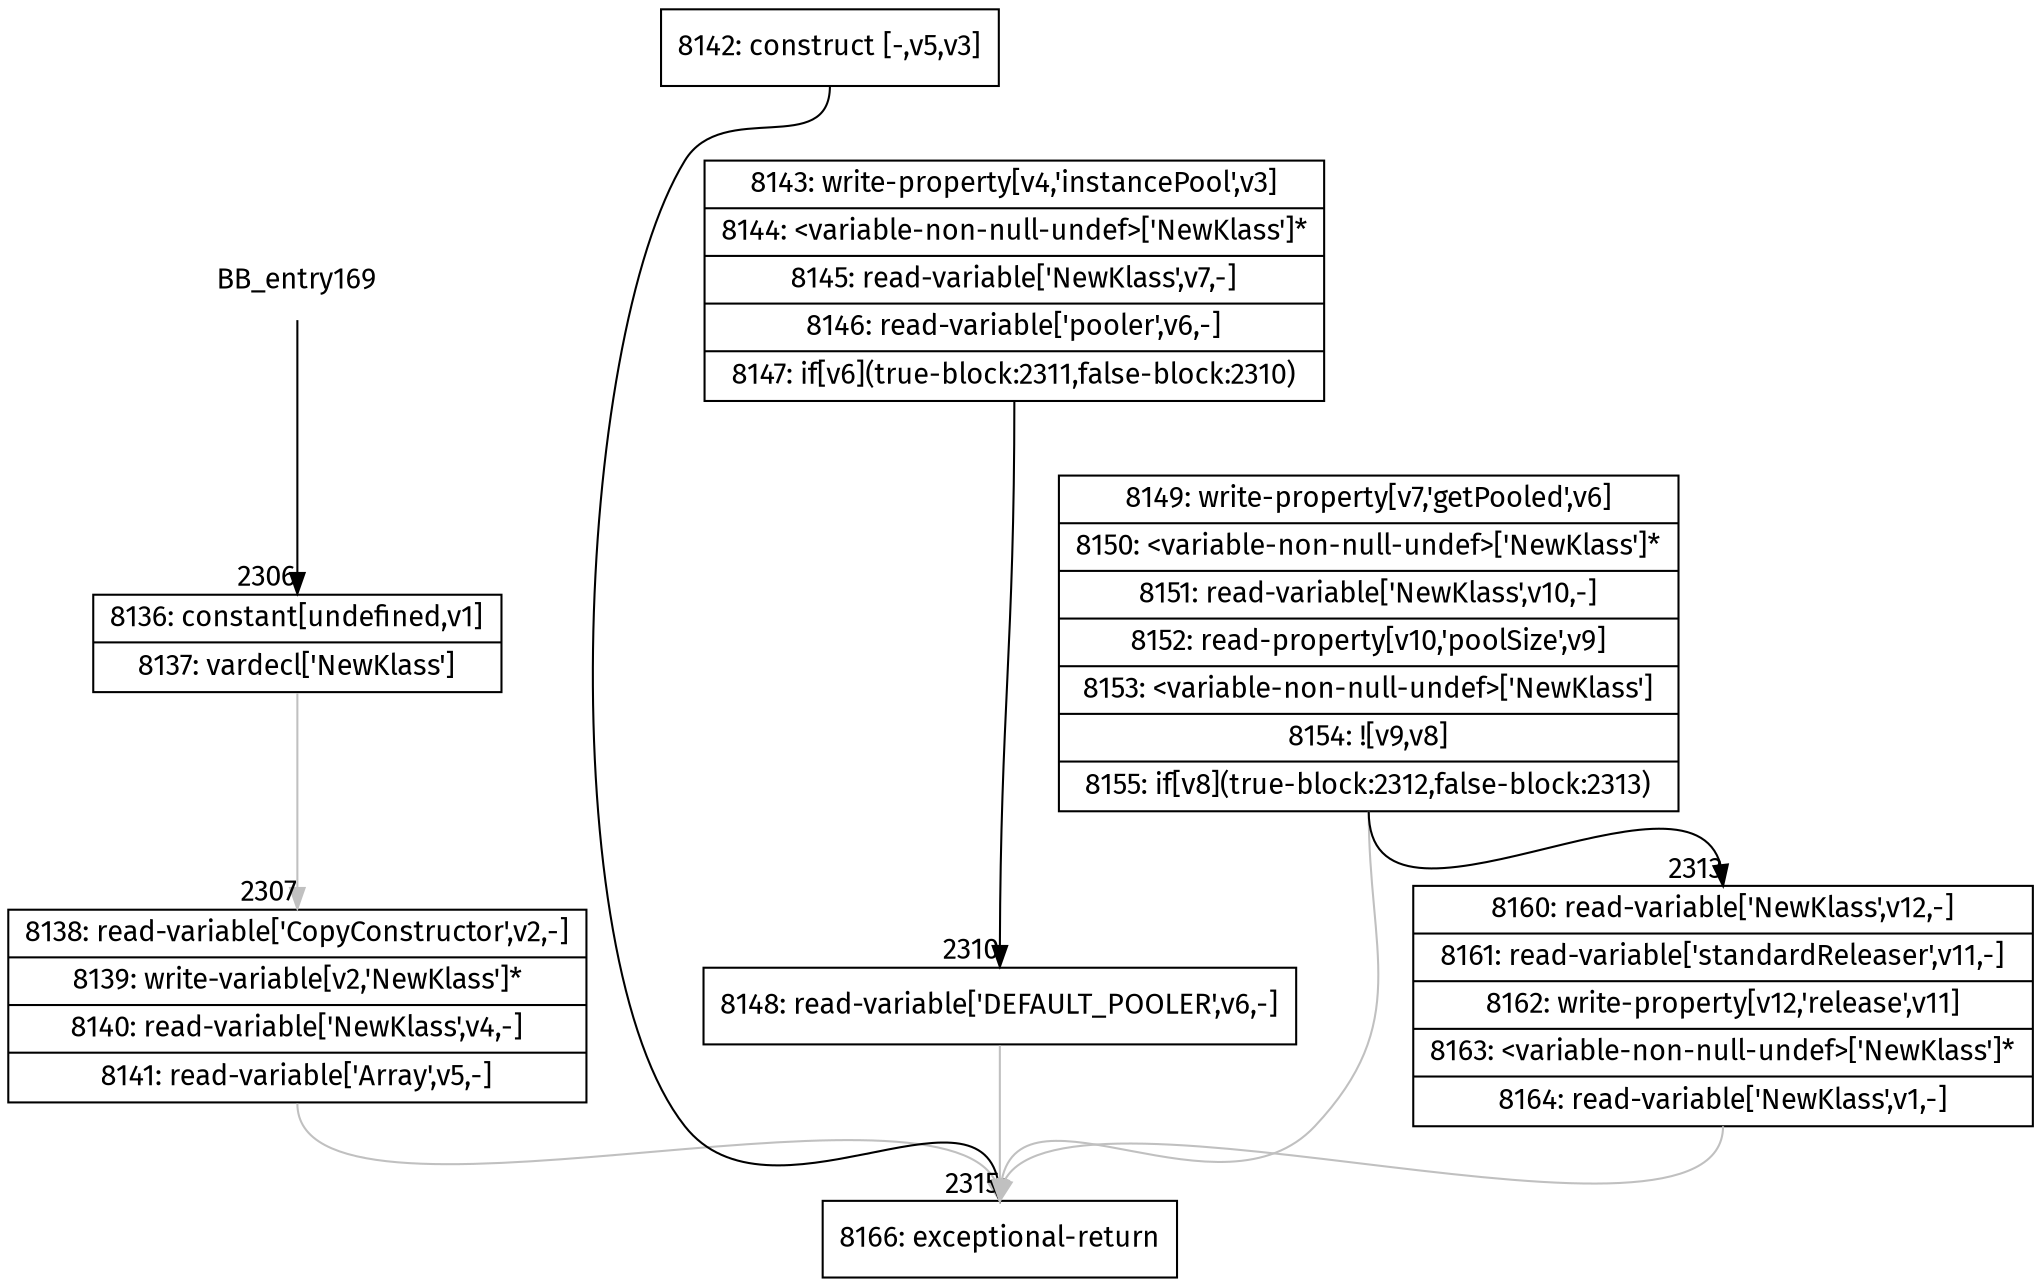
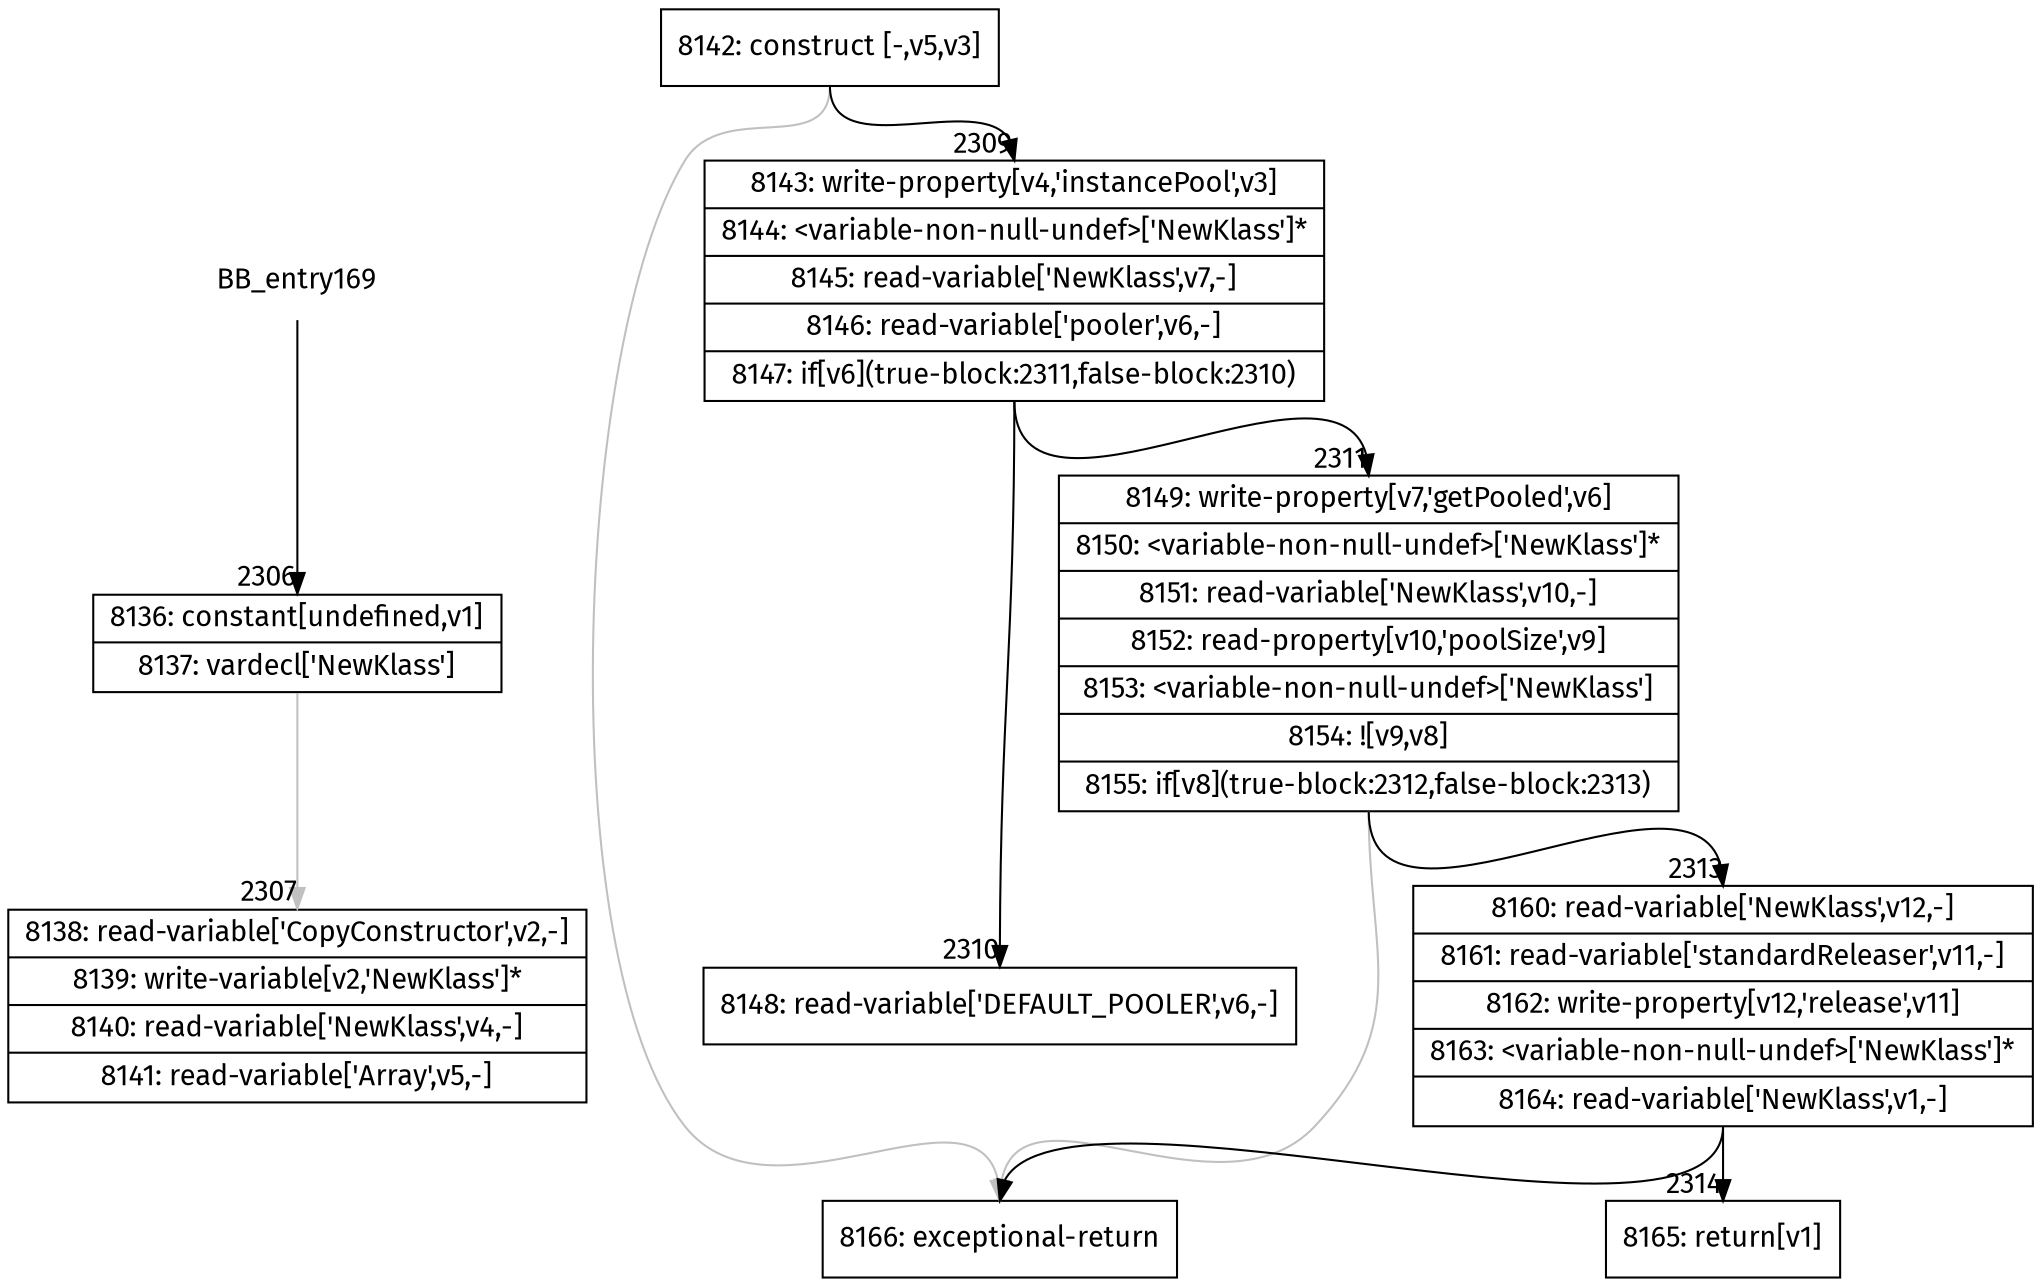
edge "8142: construct [-,v5,v3]" -> "8143: write-property[v4,'instancePool',v3]": added
edge "8143: write-property[v4,'instancePool',v3]" -> "8149: write-property[v7,'getPooled',v6]": added
edge "8142: construct [-,v5,v3]" -> "8166: exceptional-return": color black -> gray
edge "8148: read-variable['DEFAULT_POOLER',v6,-]" -> "8166: exceptional-return": removed
edge "8138: read-variable['CopyConstructor',v2,-]" -> "8166: exceptional-return": removed
edge "8160: read-variable['NewKlass',v12,-]" -> "8166: exceptional-return": color gray -> black
node "8165: return[v1]": added
